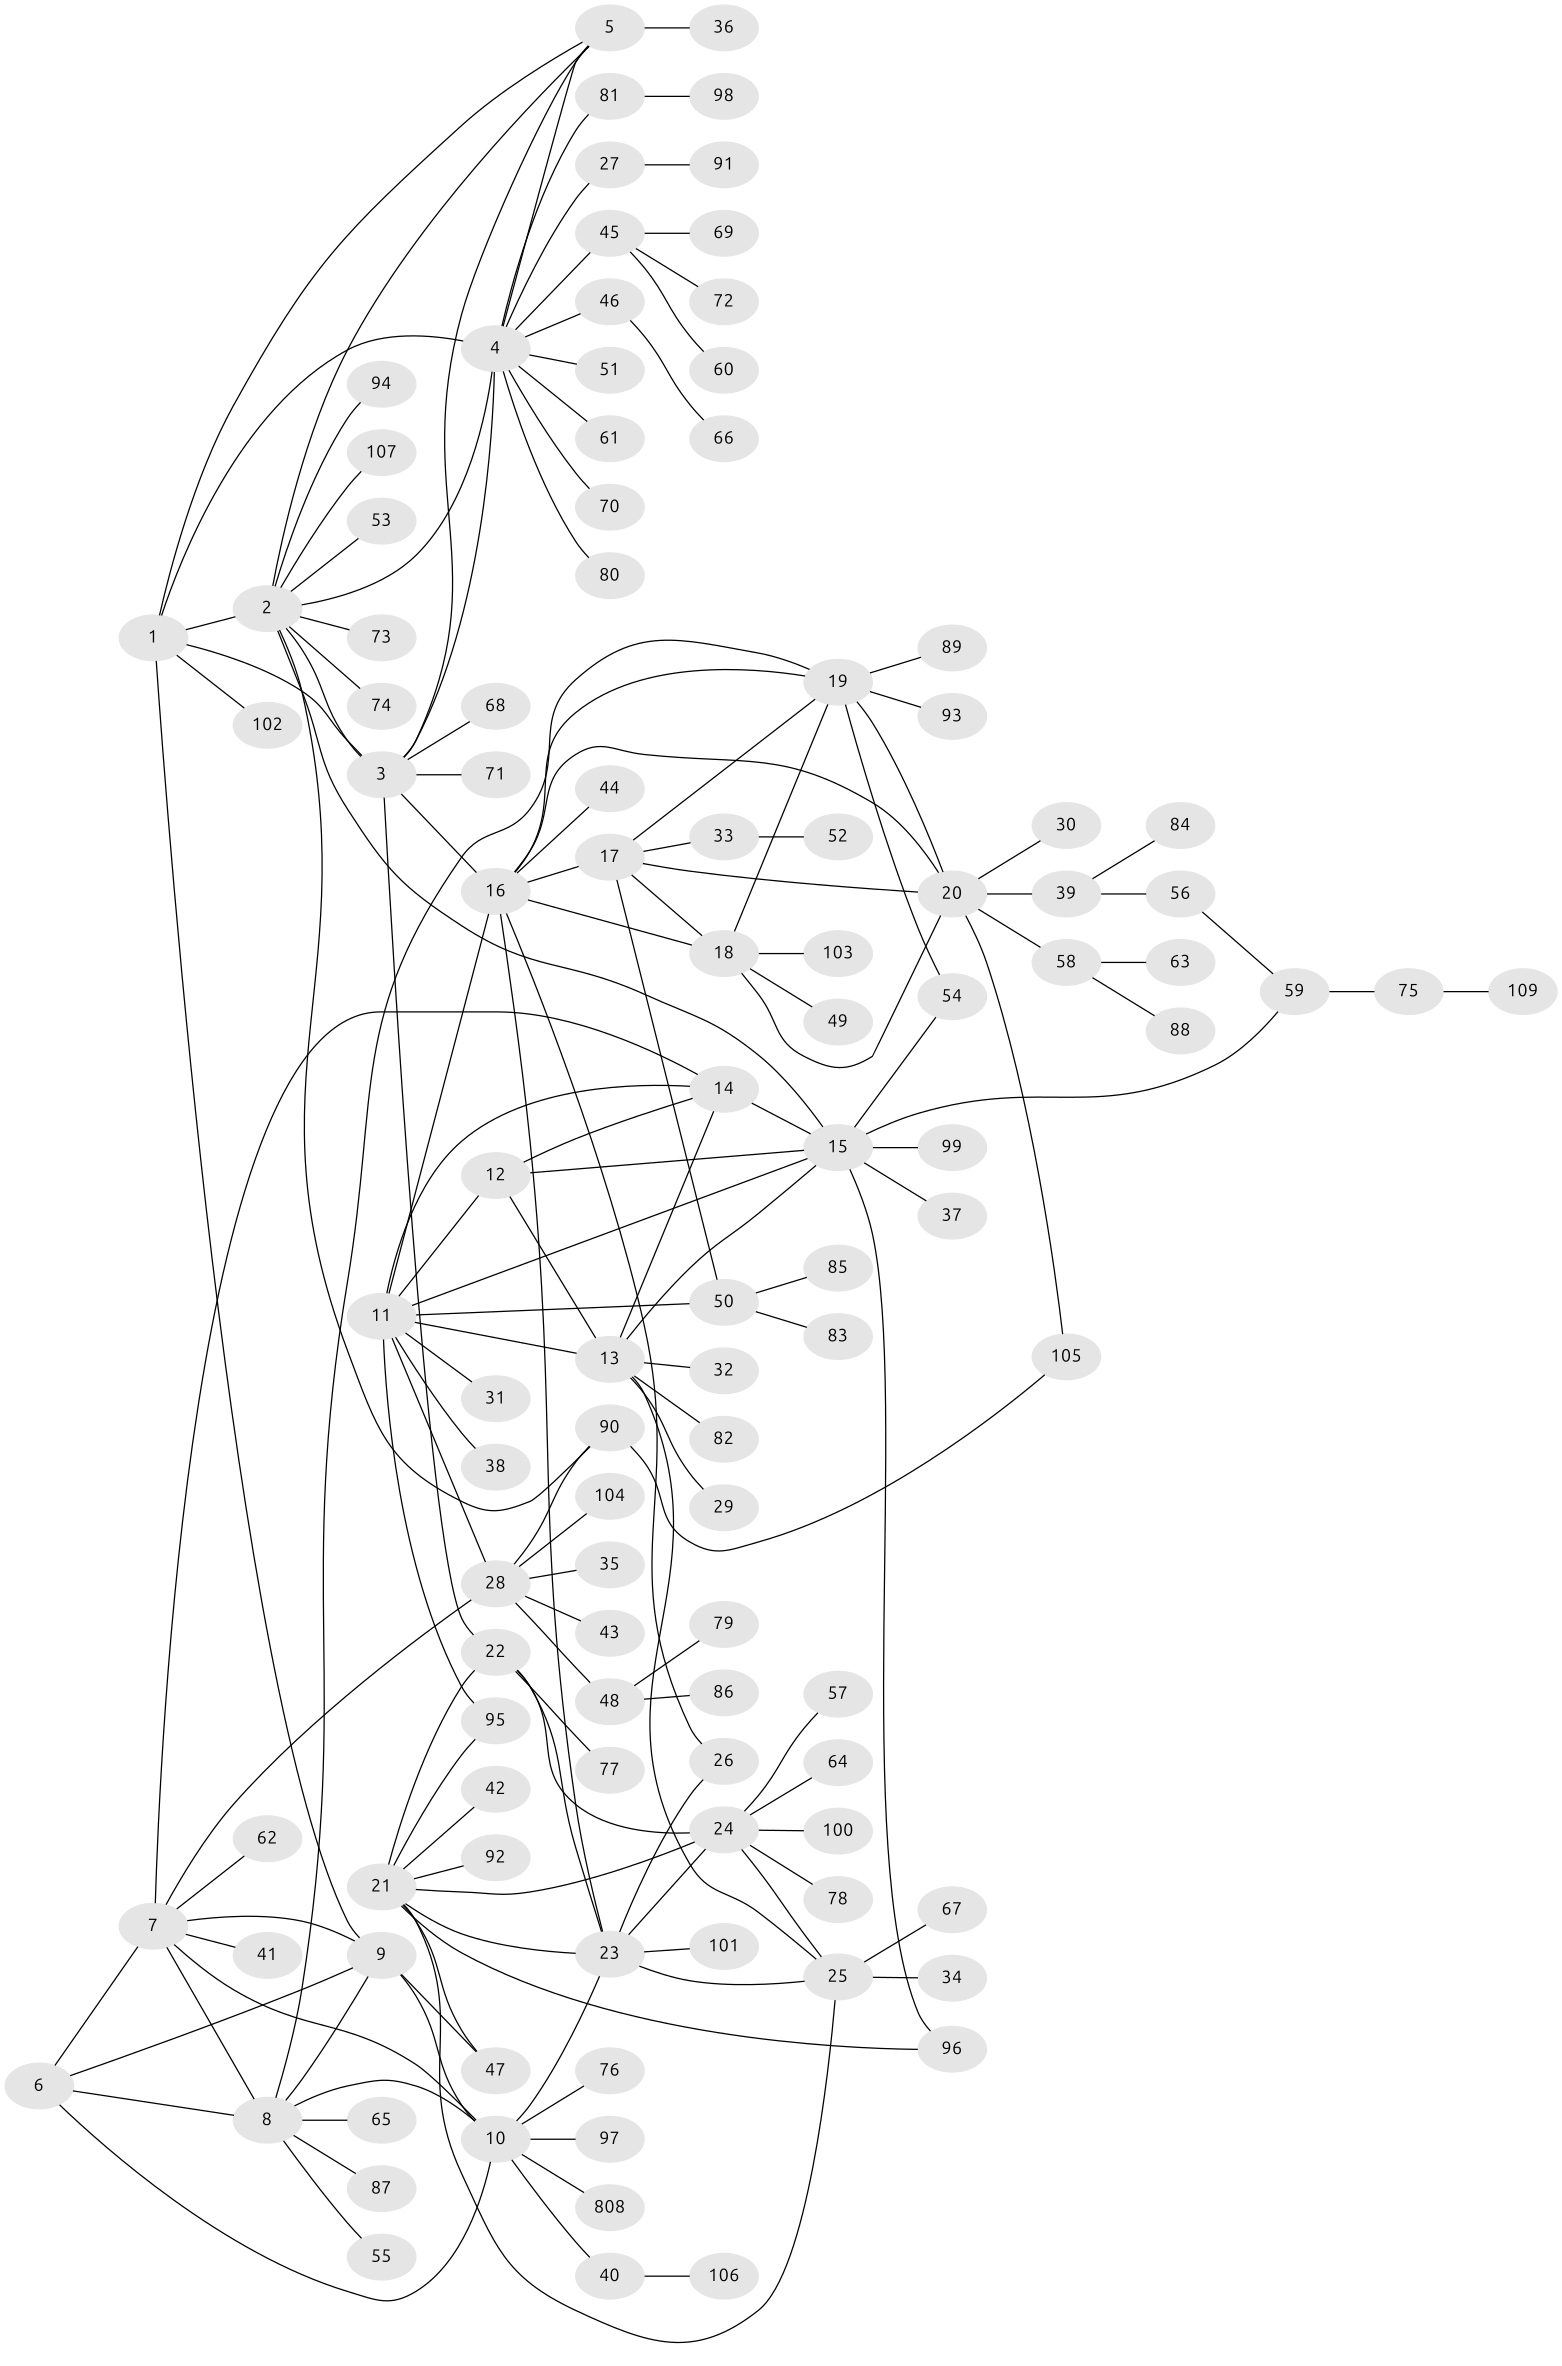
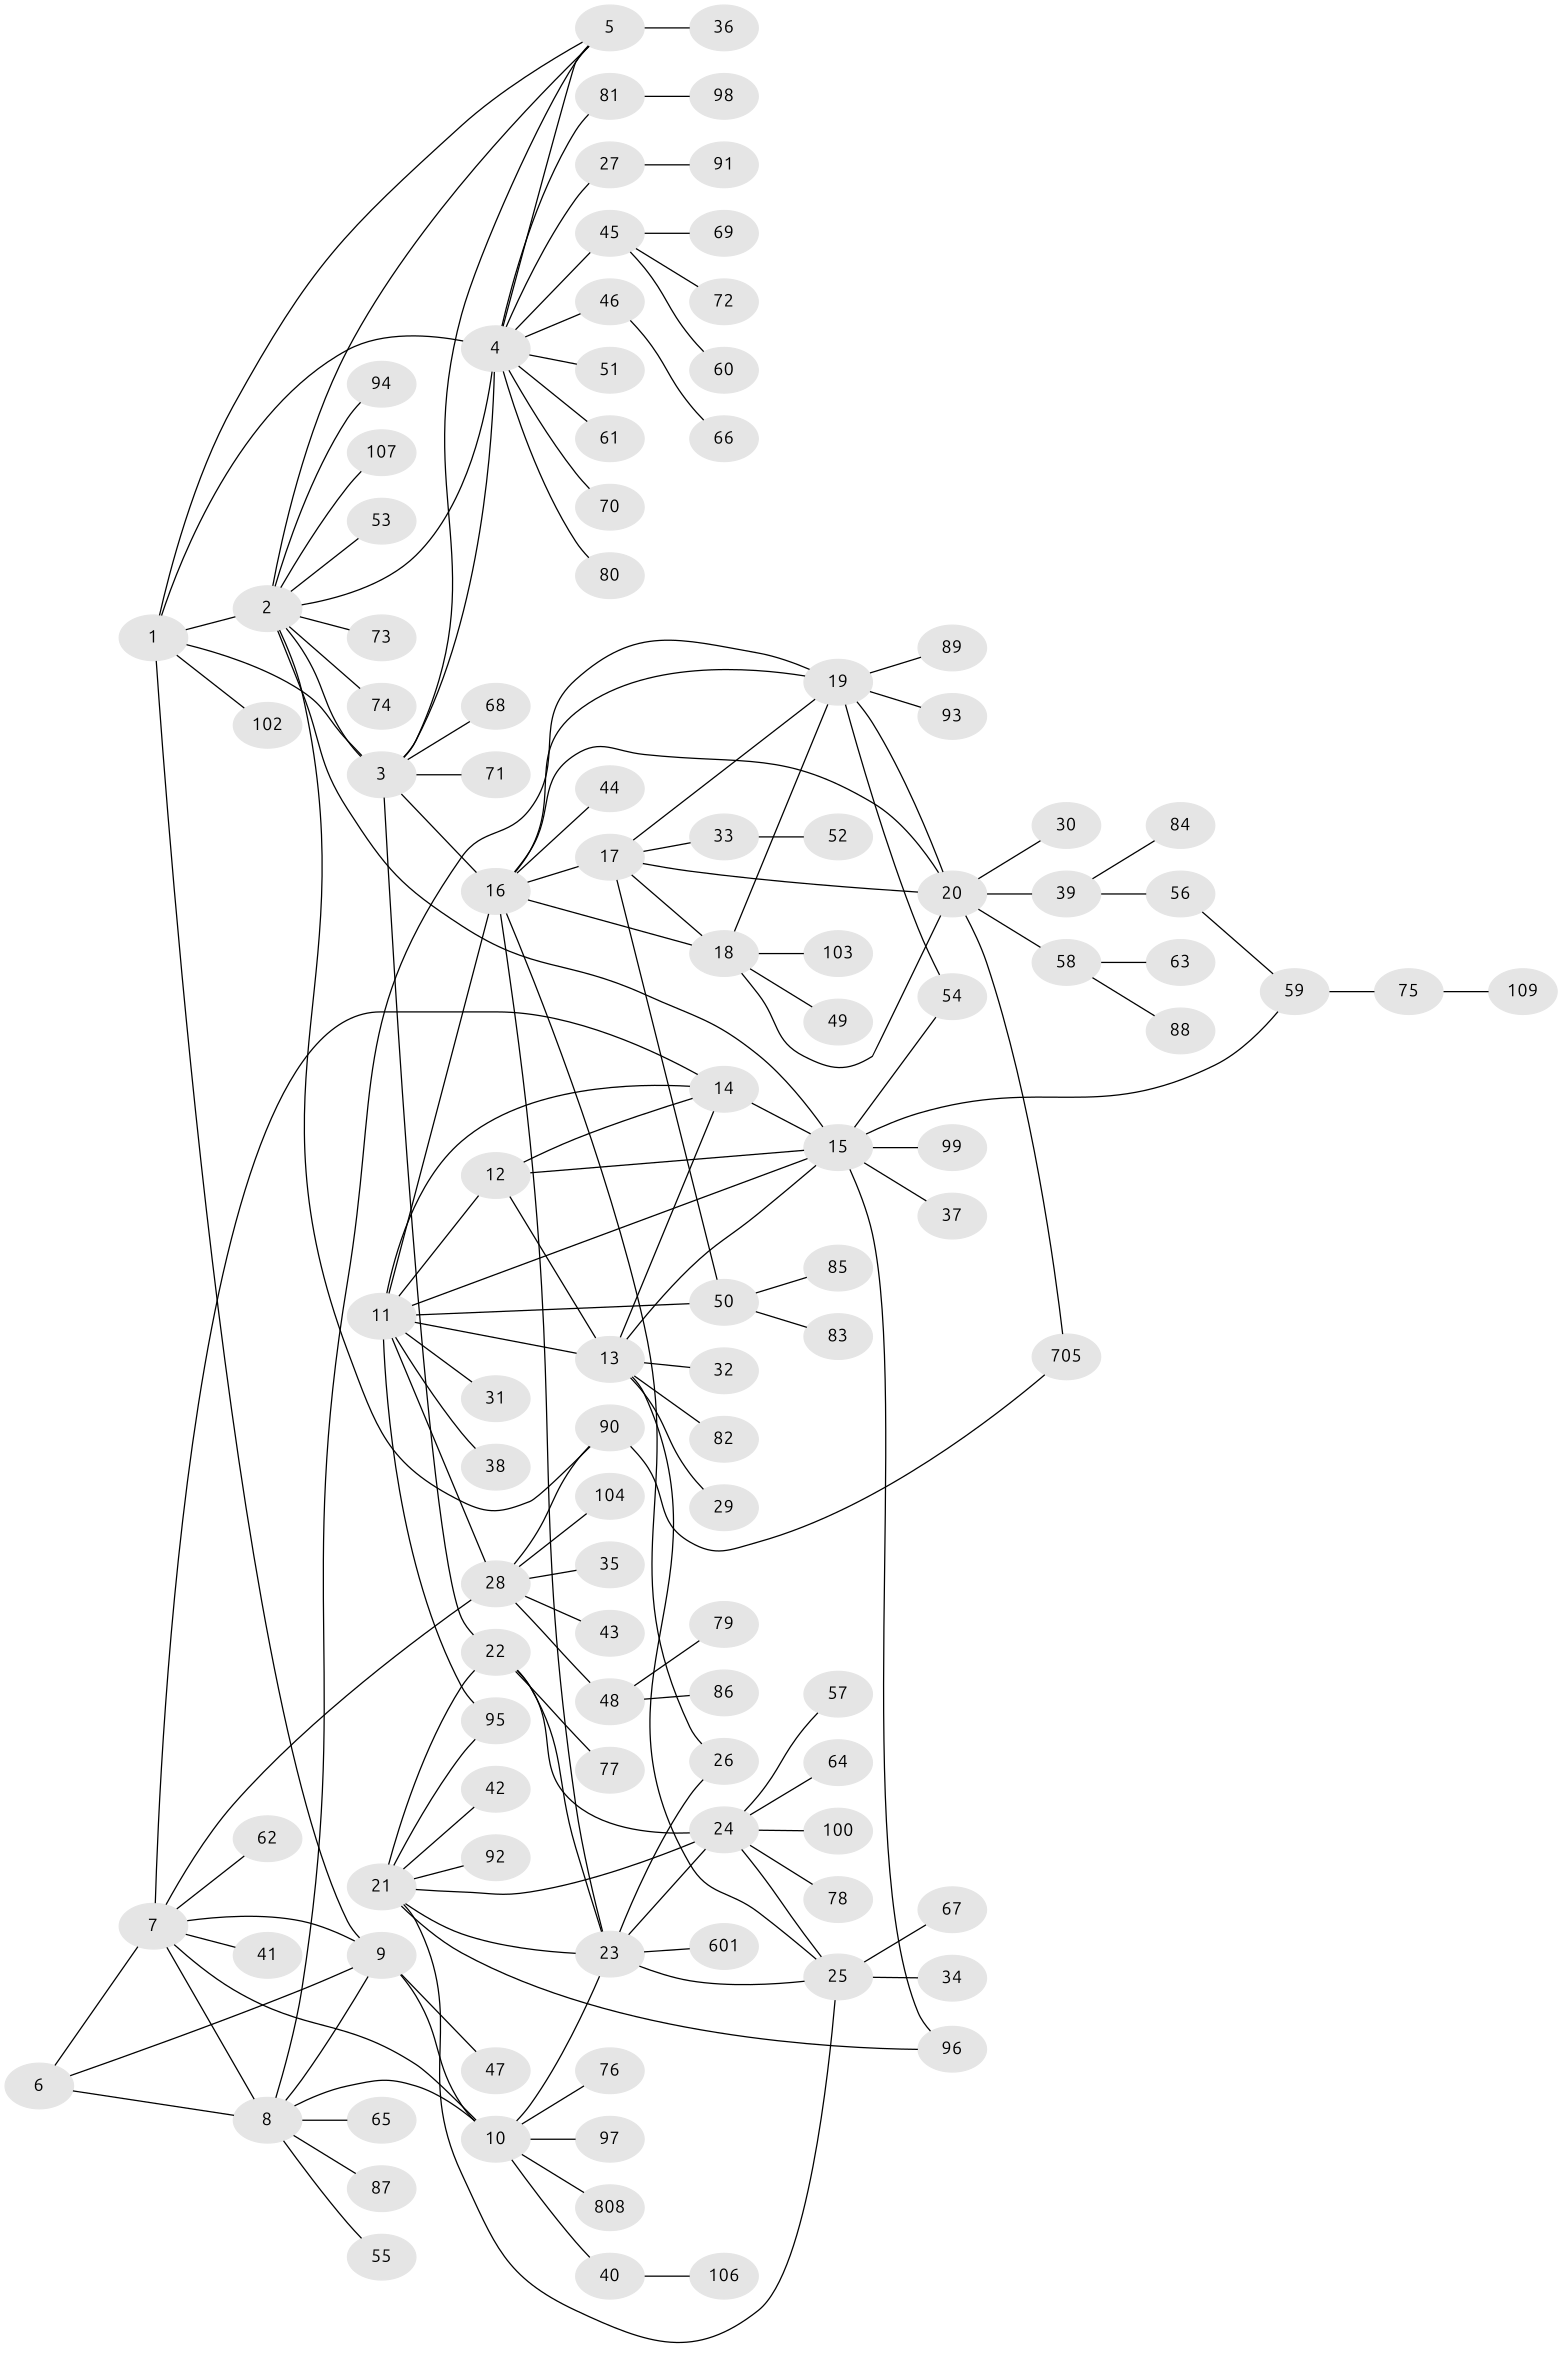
node "105": label "105" -> "705"
node "101": label "101" -> "601"
edge "21" -- "47": removed
edge "6" -- "10": removed
